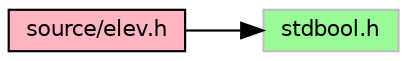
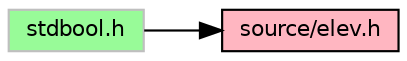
edge "source/elev.h" -> "stdbool.h": reversed
